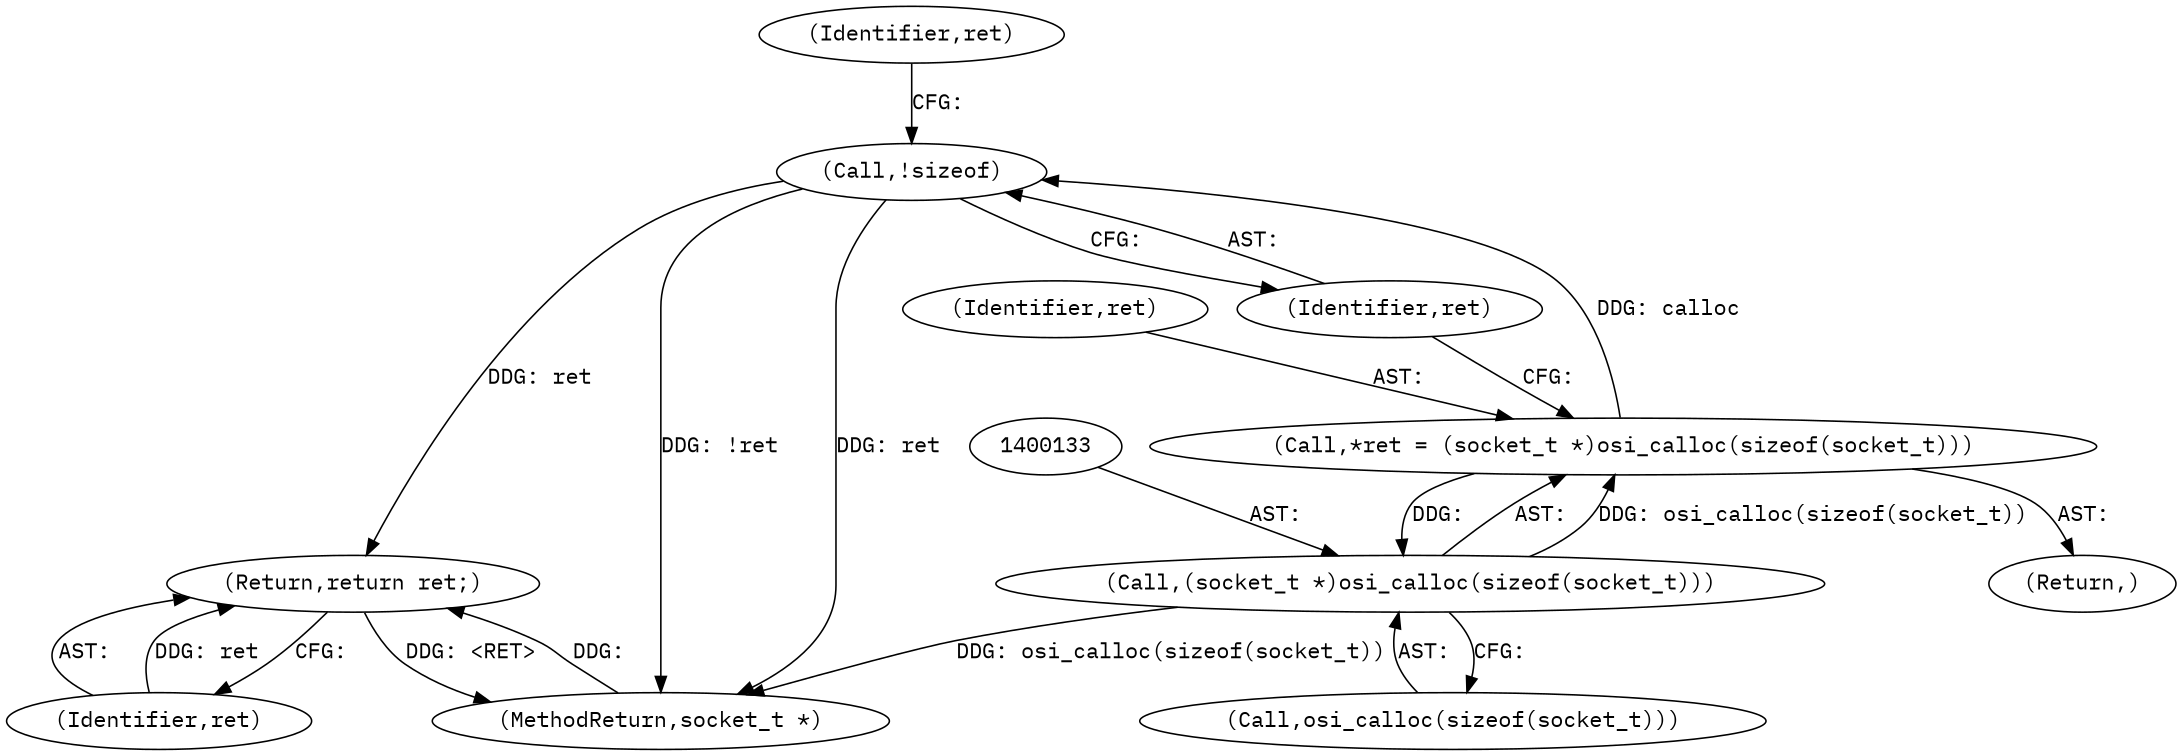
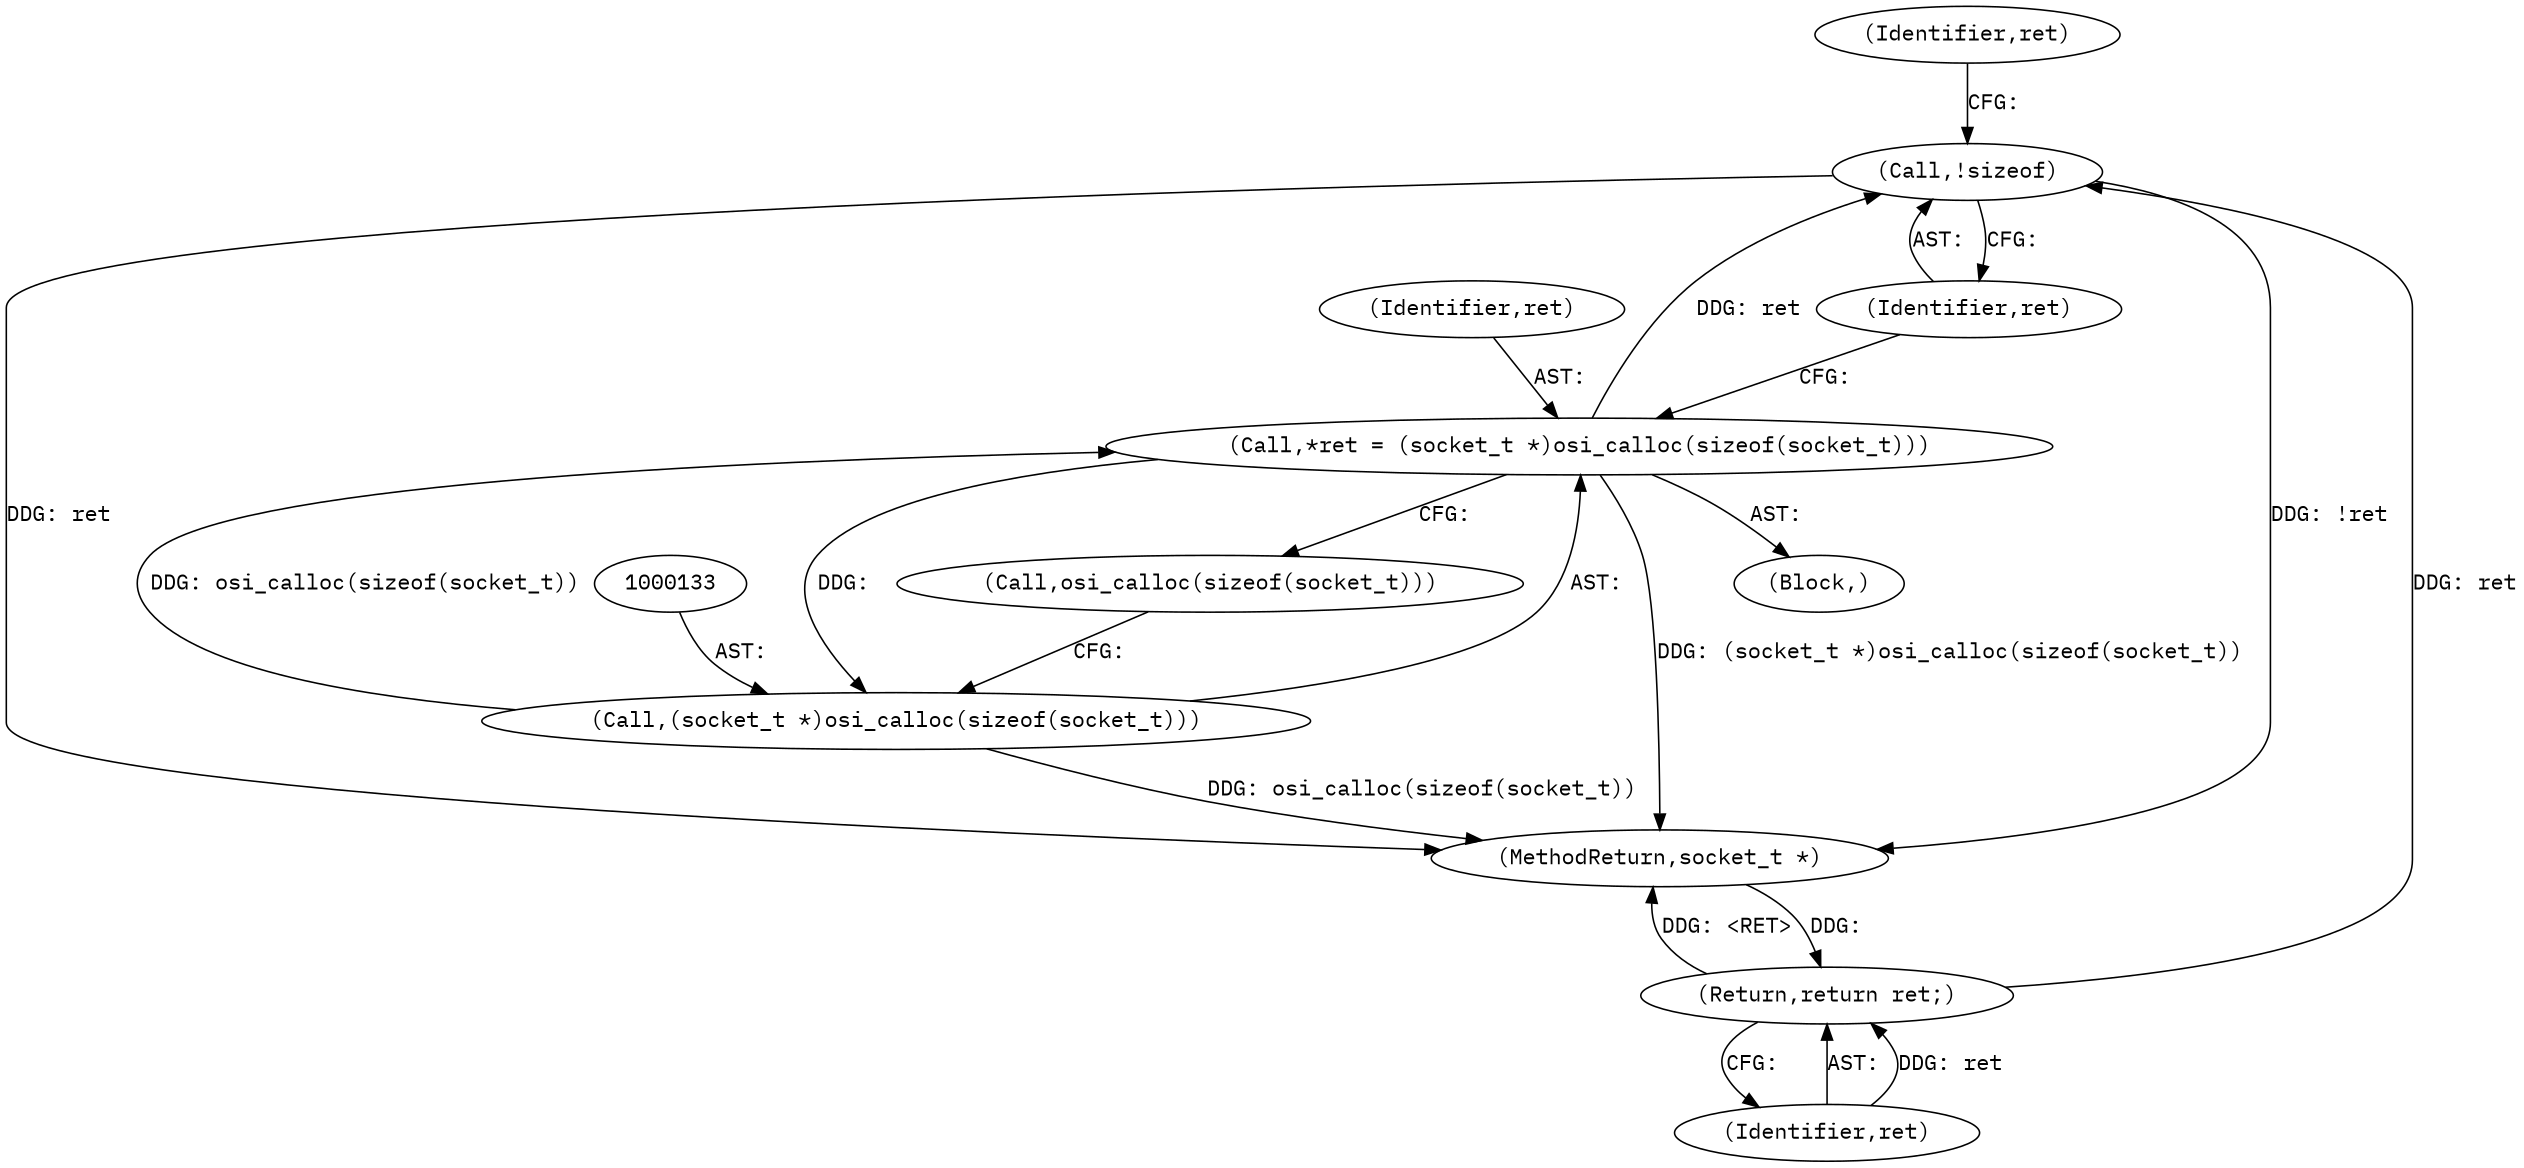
edge "(Call,*ret = (socket_t *)osi_calloc(sizeof(socket_t)))" -> "(Call,!sizeof)": label "DDG: calloc" -> "DDG: ret"
edge "(Call,!sizeof)" -> "(Return,return ret;)": reversed
node "1400133": label "1400133" -> "1000133"
node "(Return,)": label "(Return,)" -> "(Block,)"
edge "(Call,*ret = (socket_t *)osi_calloc(sizeof(socket_t)))" -> "(MethodReturn,socket_t *)": added, label "DDG: (socket_t *)osi_calloc(sizeof(socket_t))"
edge "(Call,(socket_t *)osi_calloc(sizeof(socket_t)))" -> "(Call,osi_calloc(sizeof(socket_t)))": now "(Call,*ret = (socket_t *)osi_calloc(sizeof(socket_t)))" -> "(Call,osi_calloc(sizeof(socket_t)))"
edge "(Call,osi_calloc(sizeof(socket_t)))" -> "(Call,(socket_t *)osi_calloc(sizeof(socket_t)))": label "AST: " -> "CFG: "
